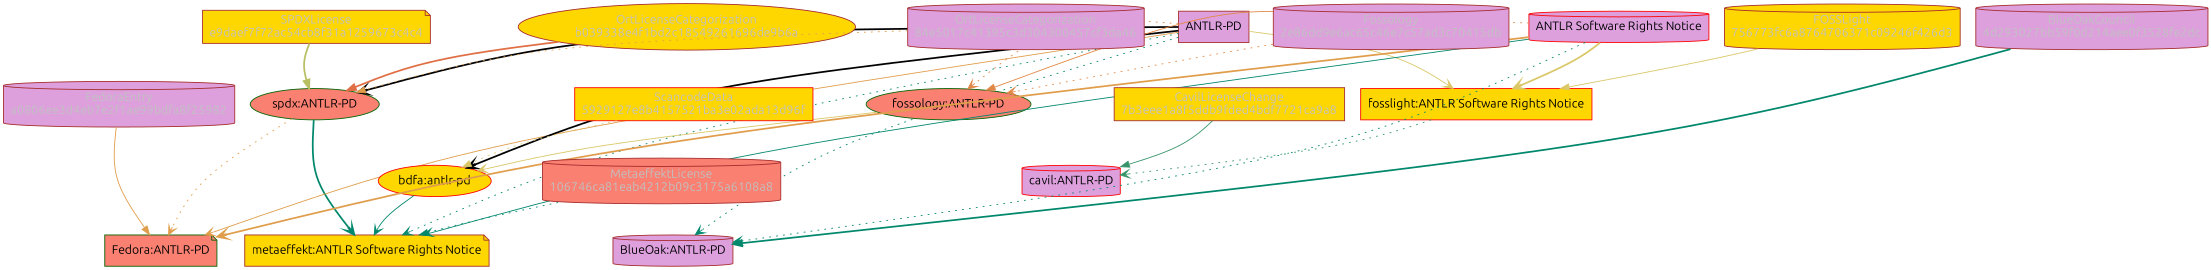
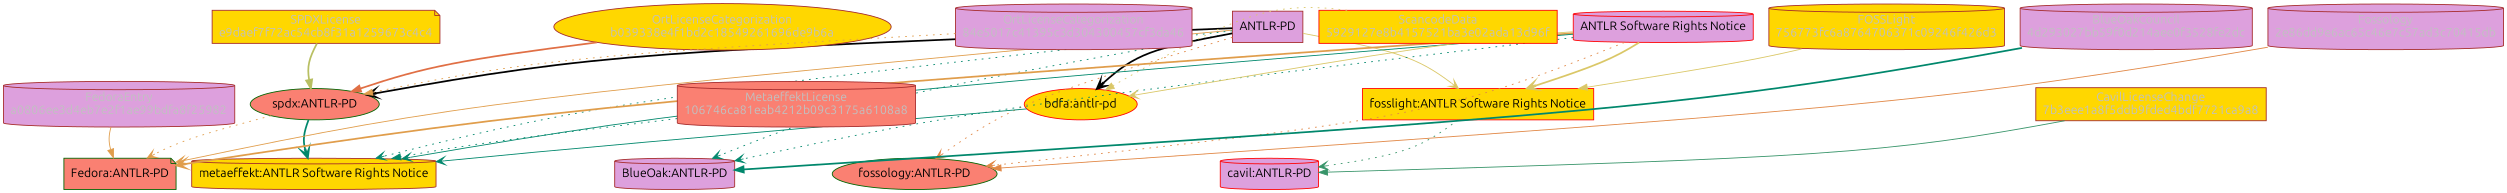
edge "fossology:ANTLR-PD" -> "bdfa:antlr-pd": now "ANTLR Software Rights Notice" -> "bdfa:antlr-pd"
node "metaeffekt:ANTLR Software Rights Notice": shape note -> cylinder
